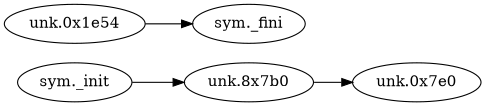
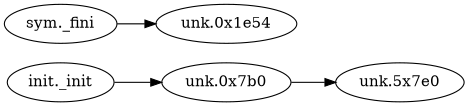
edge "unk.0x1e54" -> "sym._fini": reversed
node "sym._init": label "sym._init" -> "init._init"
node "unk.8x7b0": label "unk.8x7b0" -> "unk.0x7b0"
node "unk.0x7e0": label "unk.0x7e0" -> "unk.5x7e0"
